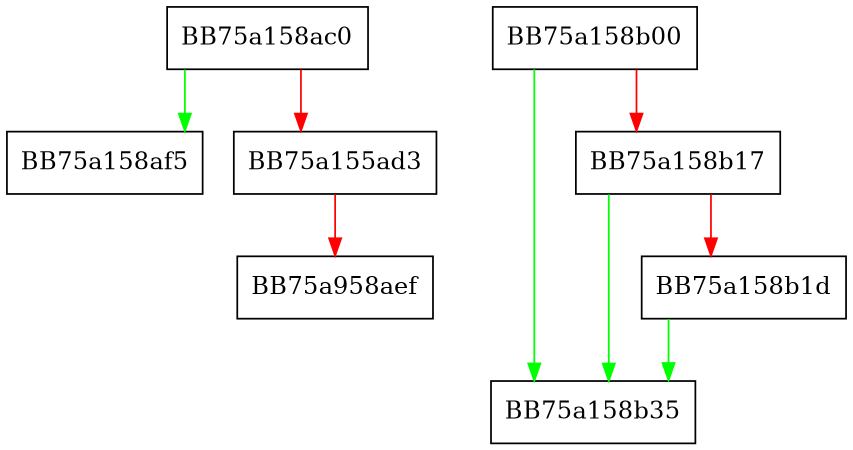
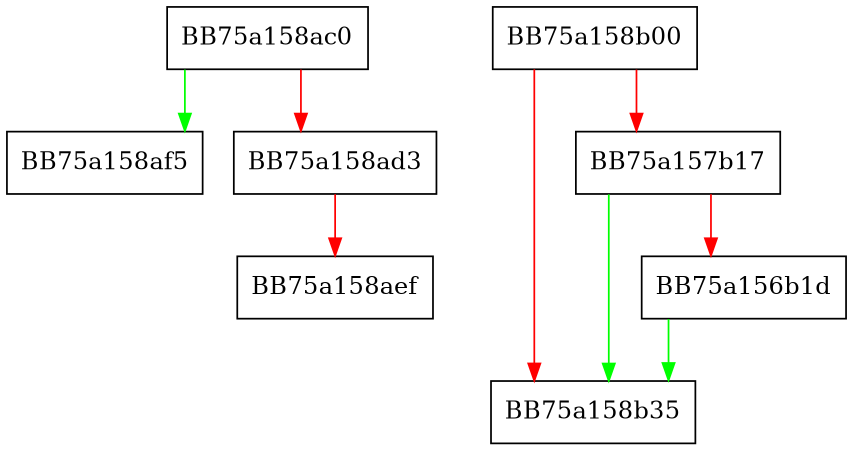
node "BB75a155ad3": label "BB75a155ad3" -> "BB75a158ad3"
node "BB75a158b17": label "BB75a158b17" -> "BB75a157b17"
edge "BB75a158b00" -> "BB75a158b35": color green -> red
node "BB75a958aef": label "BB75a958aef" -> "BB75a158aef"
node "BB75a158b1d": label "BB75a158b1d" -> "BB75a156b1d"
